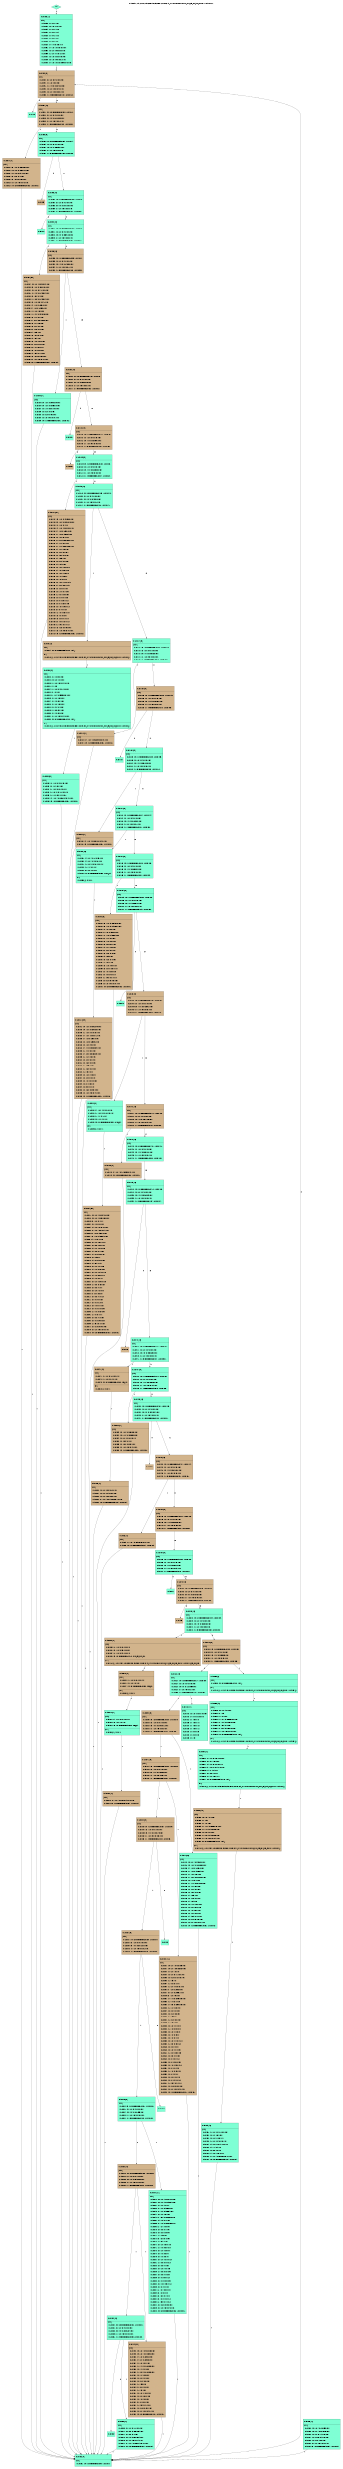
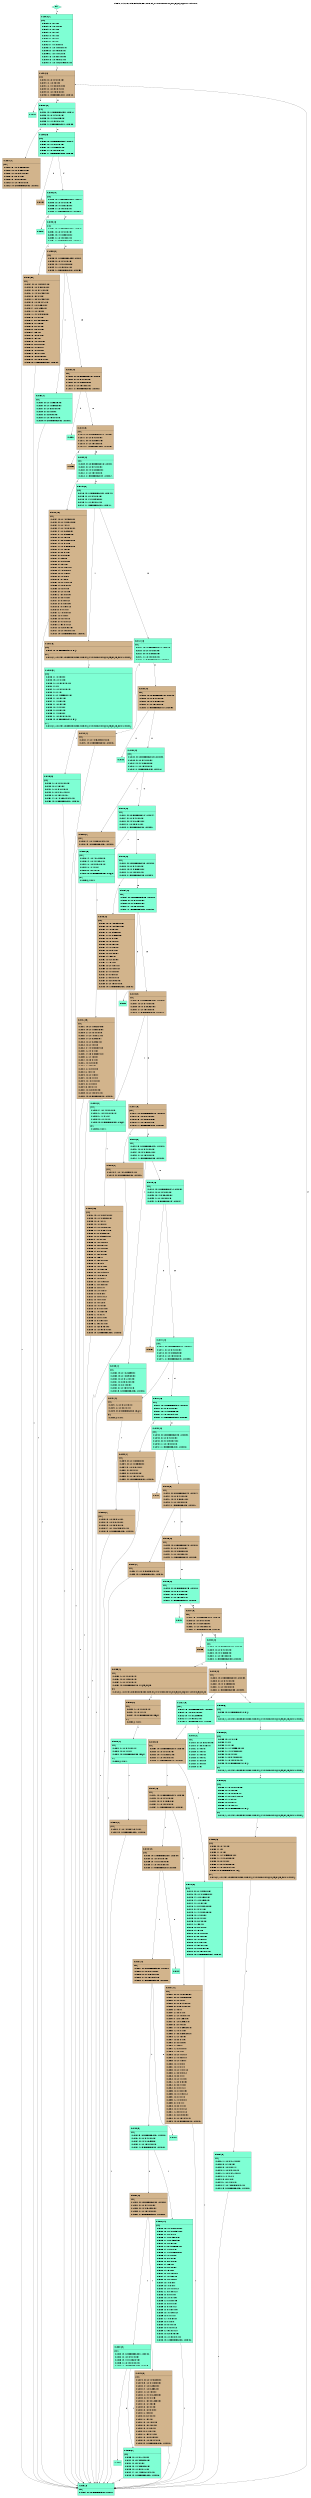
node "0x401586 [25]": fillcolor tan -> aquamarine
edge "0x40172f [25]" -> "0x401b99 [27]": added, label "2"
